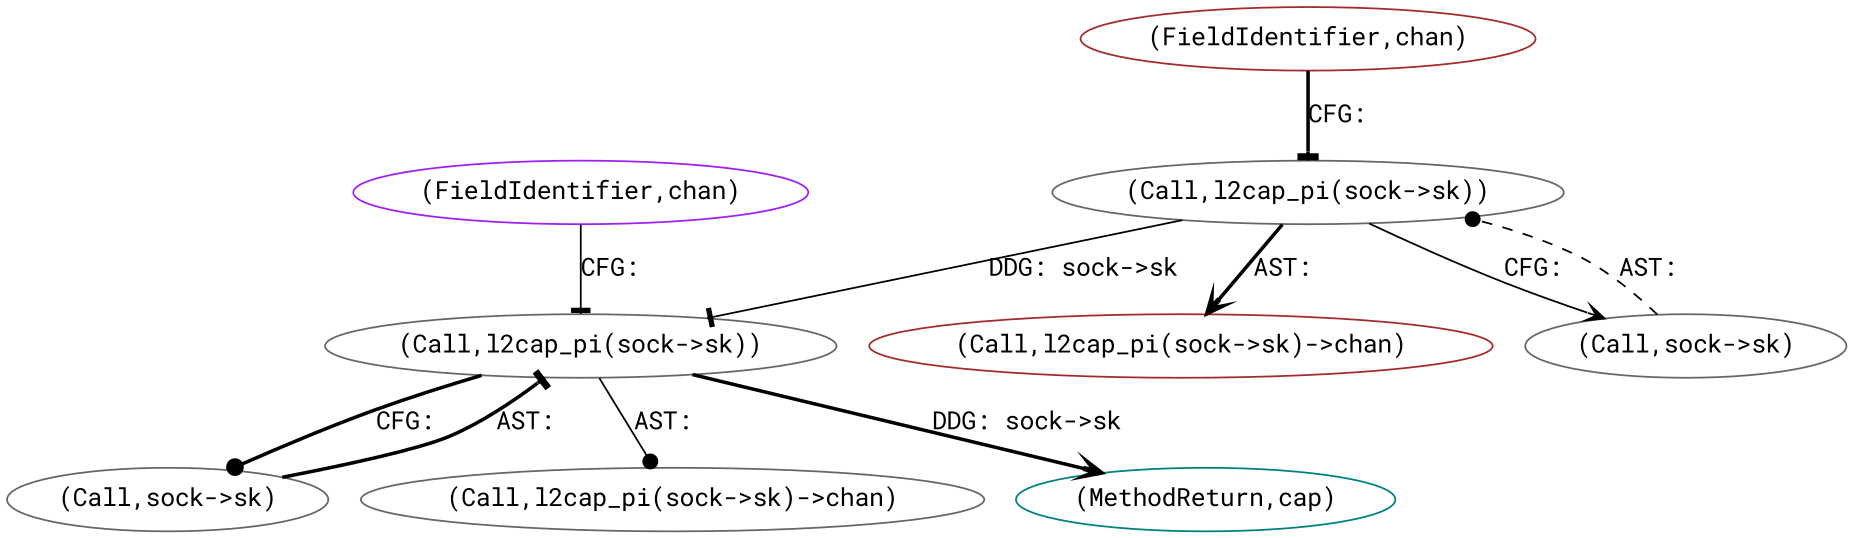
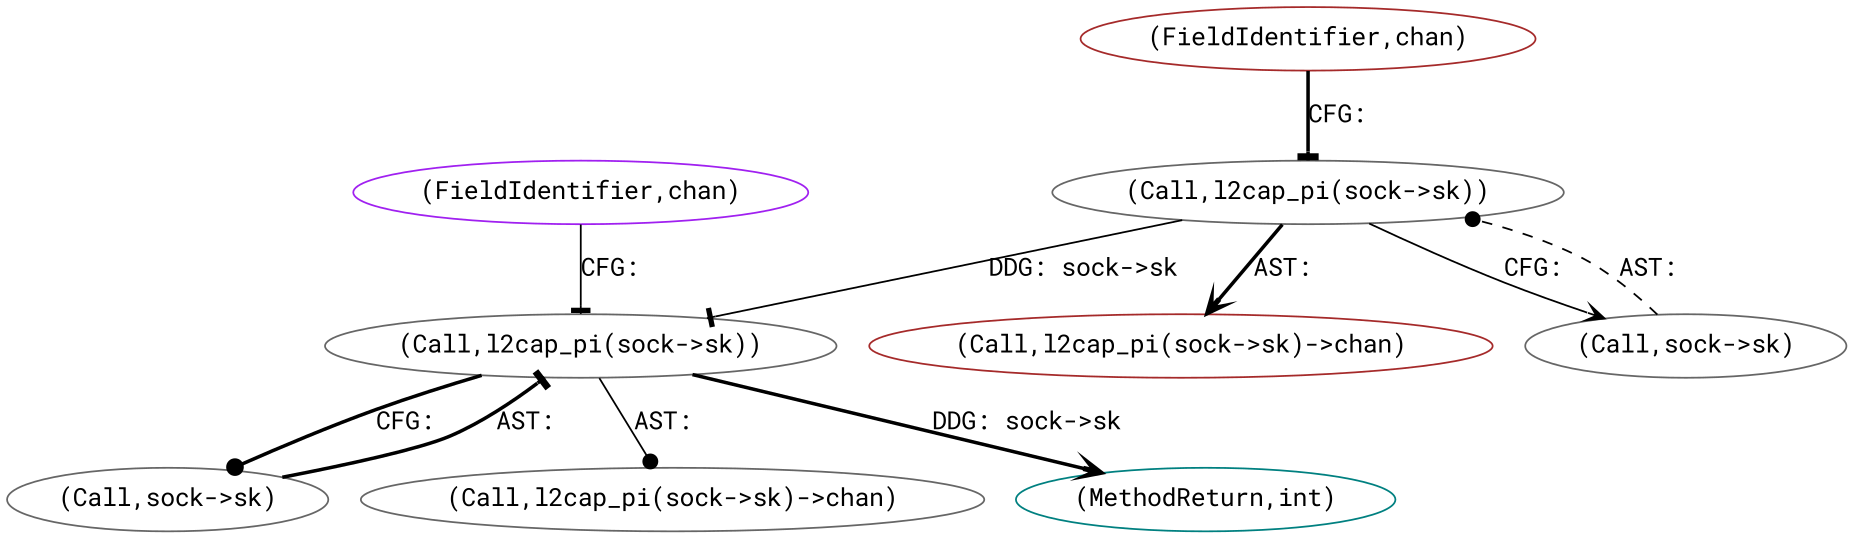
node "(MethodReturn,cap)": label "(MethodReturn,cap)" -> "(MethodReturn,int)"
